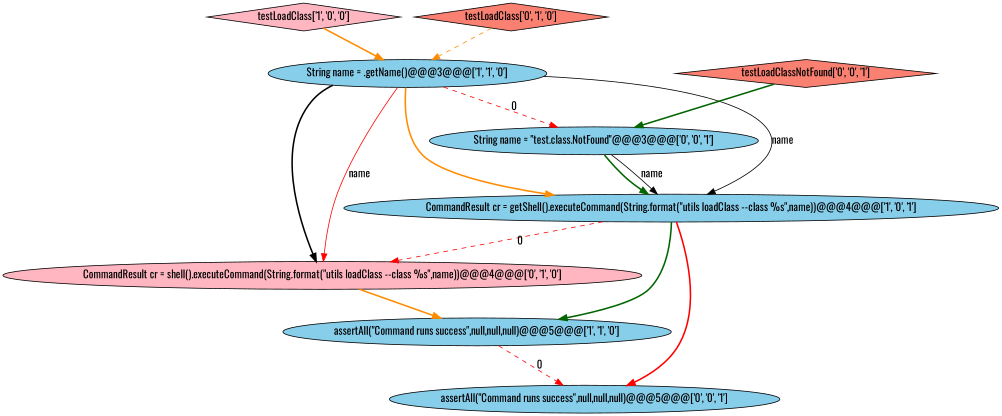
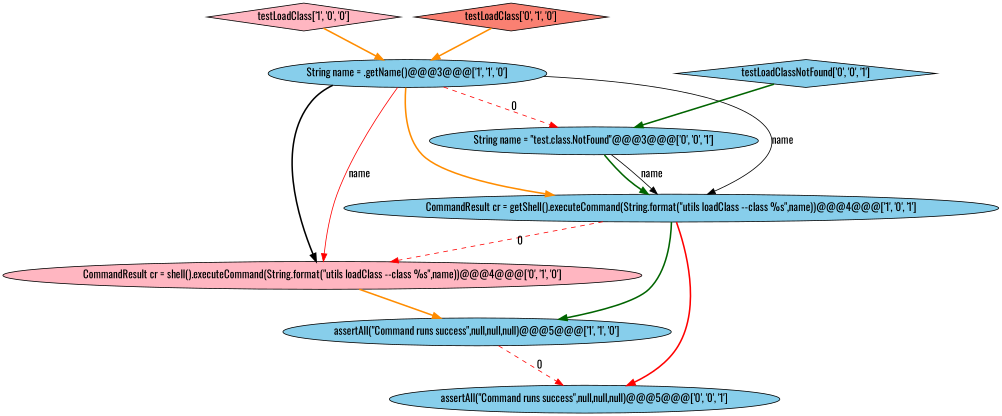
edge "testLoadClass['0', '1', '0']" -> "String name = .getName()@@@3@@@['1', '1', '0']": style dashed -> bold
node "testLoadClassNotFound['0', '0', '1']": fillcolor salmon -> skyblue
